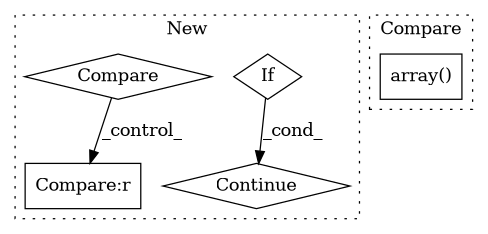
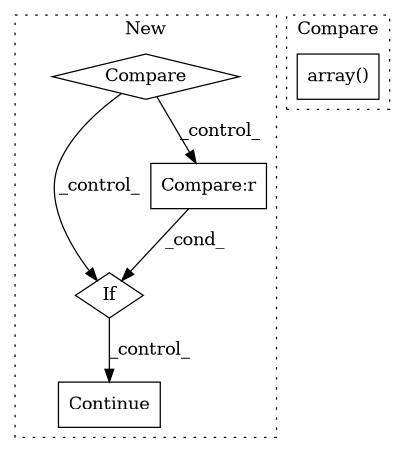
edge "If" -> "Continue": label "_cond_" -> "_control_"
edge "Compare" -> "If": added, label "_control_"
node "Continue": shape diamond -> box
edge "Compare:r" -> "If": added, label "_cond_"
